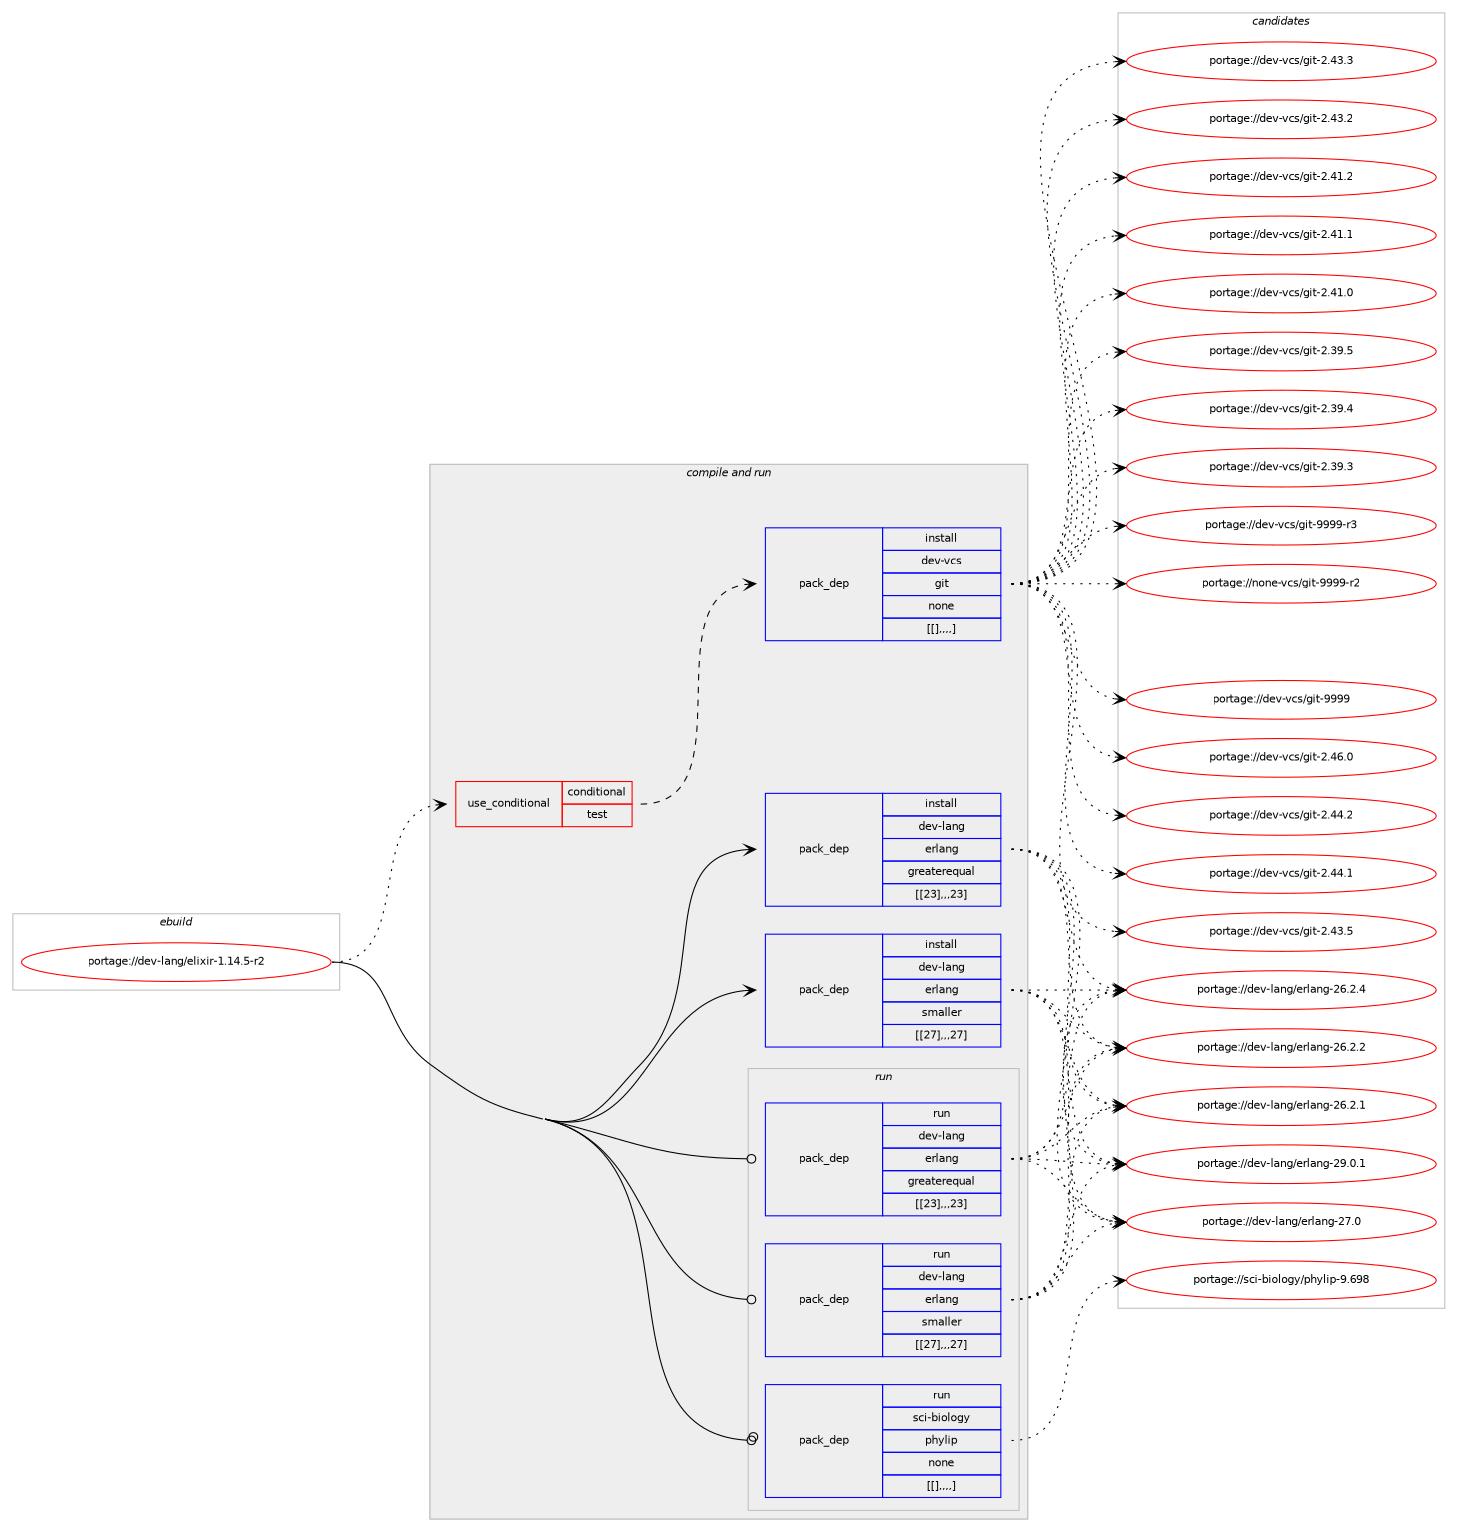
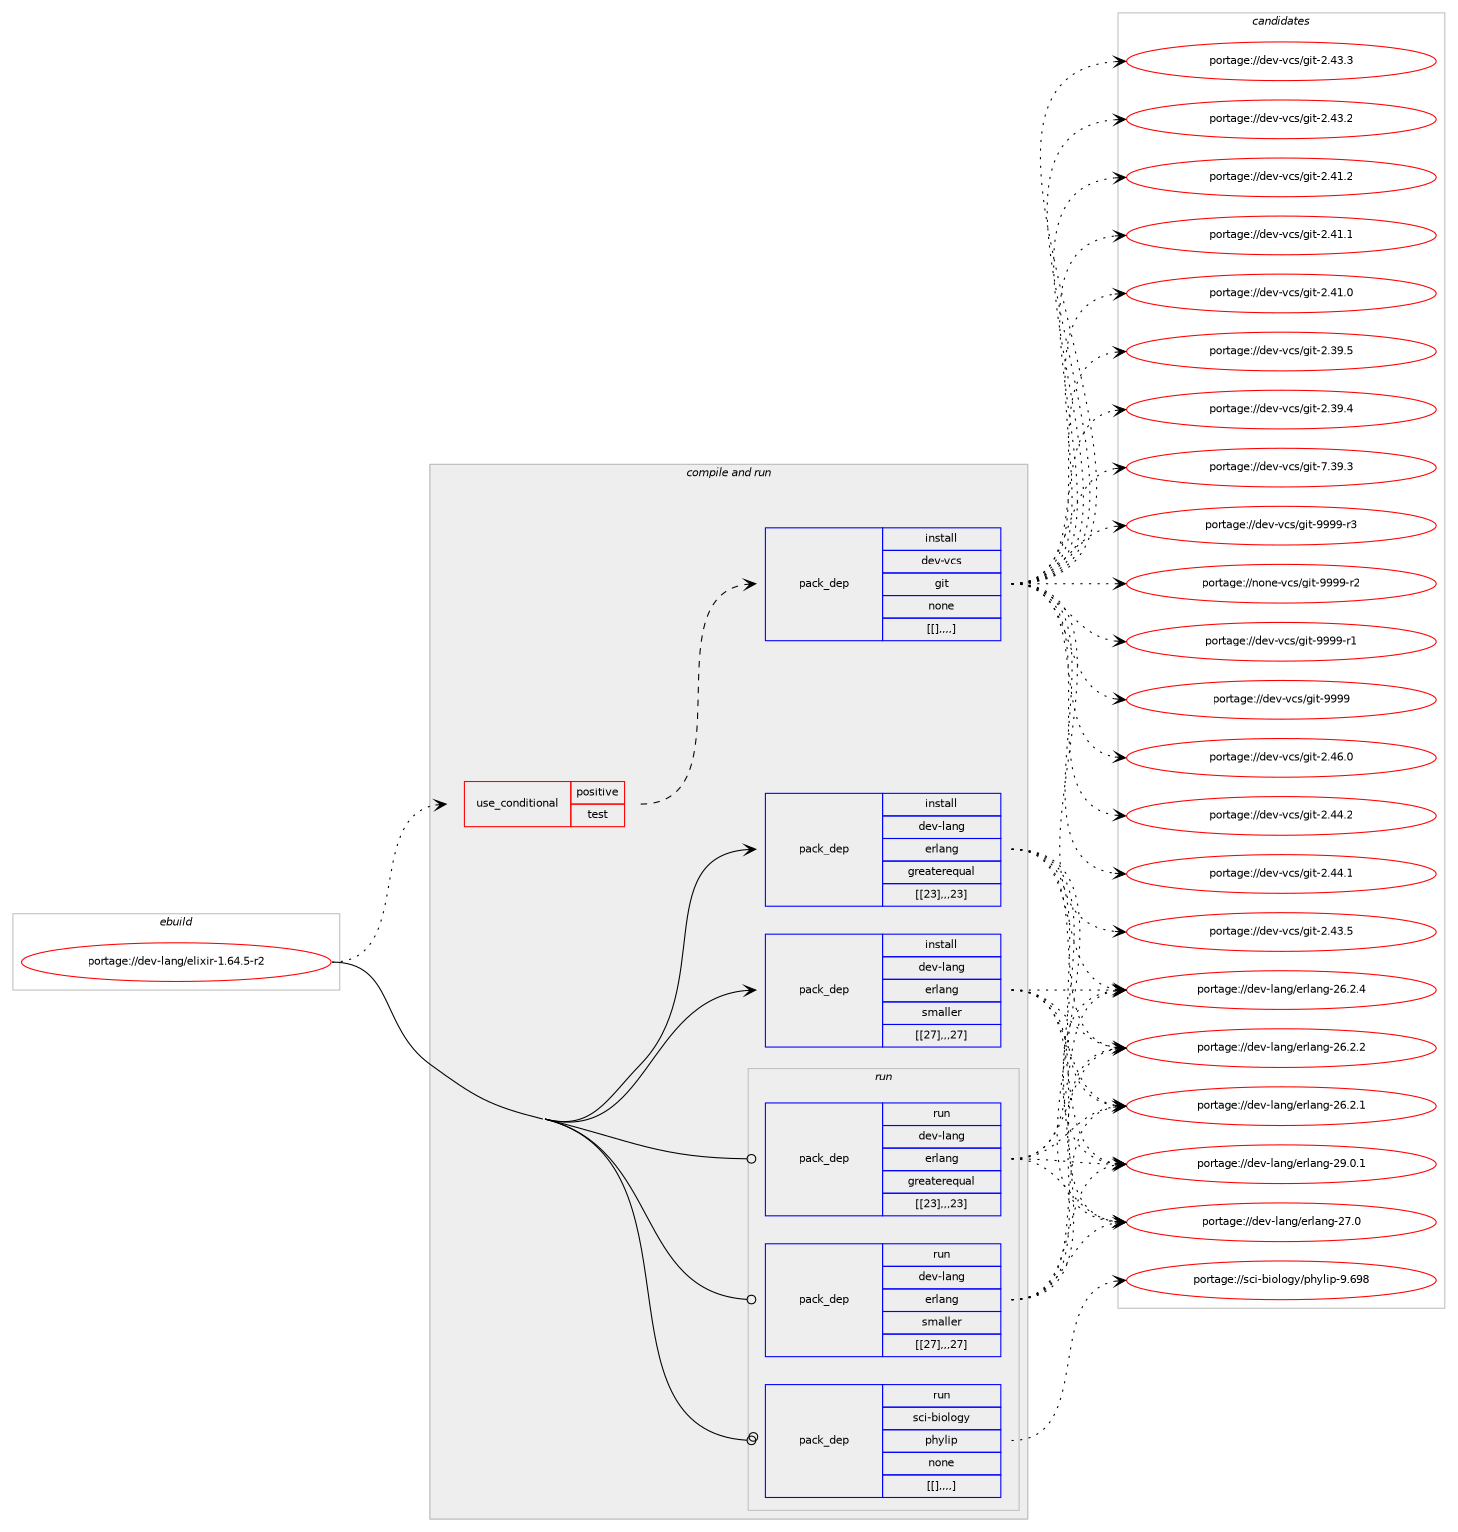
node "portage://dev-vcs/git-2.39.3": label "portage://dev-vcs/git-2.39.3" -> "portage://dev-vcs/git-7.39.3"
node "portage://dev-vcs/git-9999-r1": added
node "use_conditional": text "conditional" -> "positive"
node "portage://dev-lang/elixir-1.14.5-r2": label "portage://dev-lang/elixir-1.14.5-r2" -> "portage://dev-lang/elixir-1.64.5-r2"
